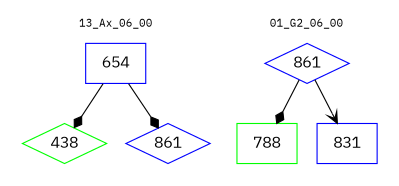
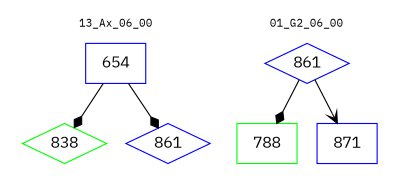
node "438": label "438" -> "838"
node "831": label "831" -> "871"
